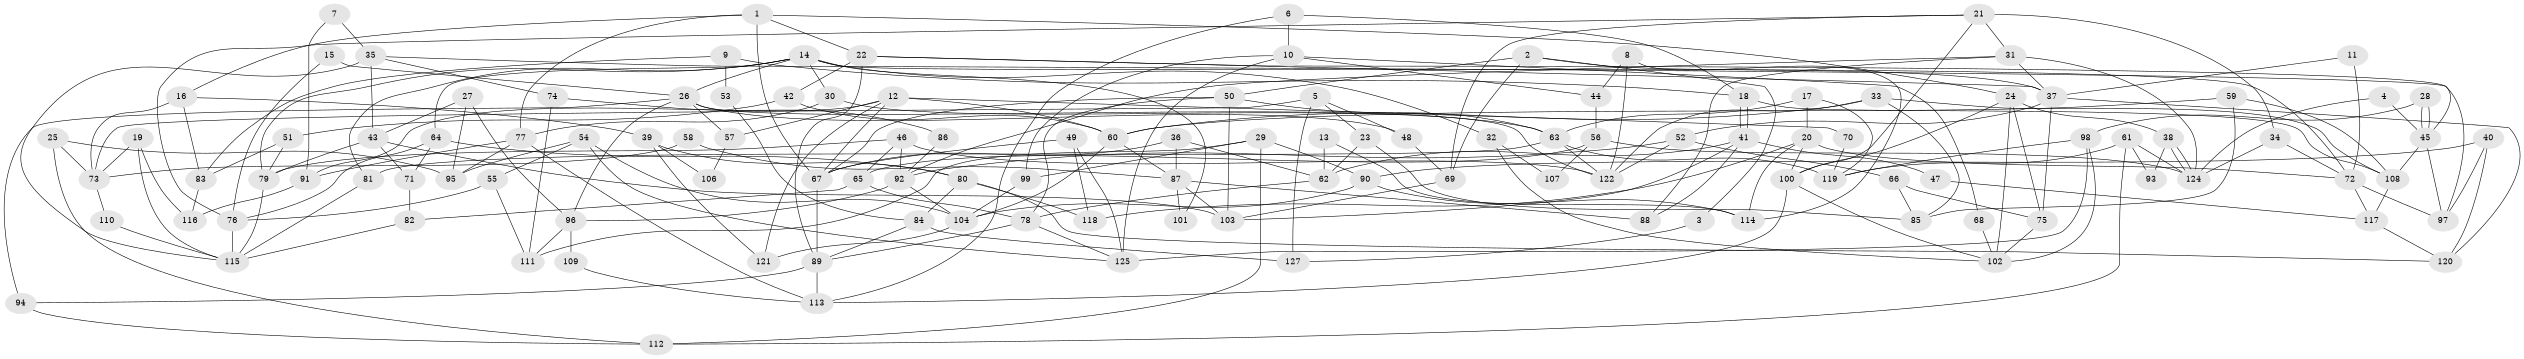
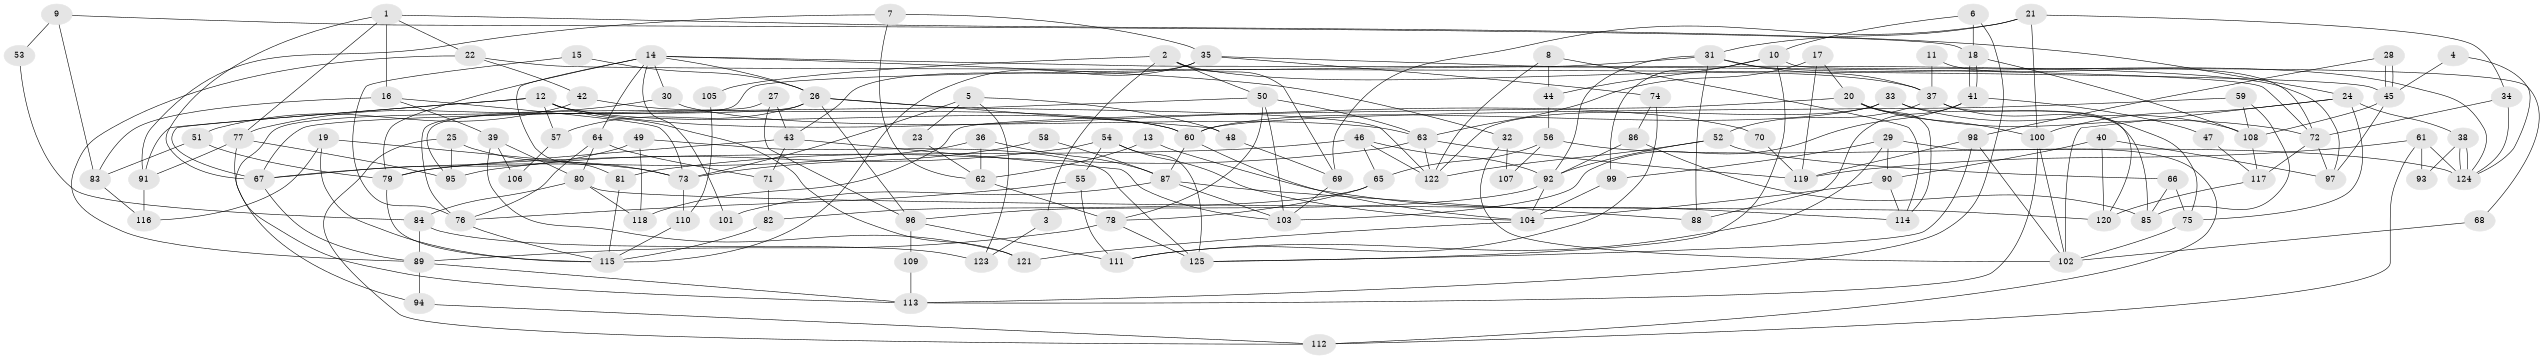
edge "21" -- "76": now "31" -- "76"
edge "22" -- "37": removed
node "105": added
edge "41" -- "62": now "7" -- "62"
edge "23" -- "85": now "86" -- "85"
node "127": label "127" -> "123"
